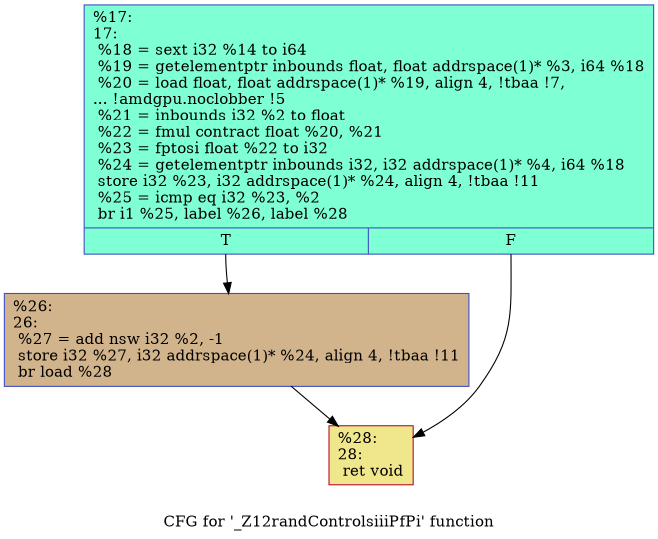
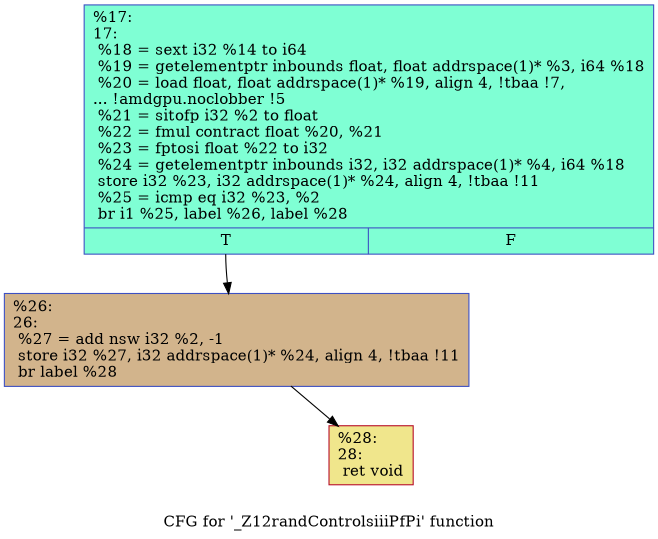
node "%17:": text "%21 = inbounds i32 %2 to float" -> "%21 = sitofp i32 %2 to float"
edge "%17:" -> "%28:": removed
node "%26:": text "br load %28" -> "br label %28"
